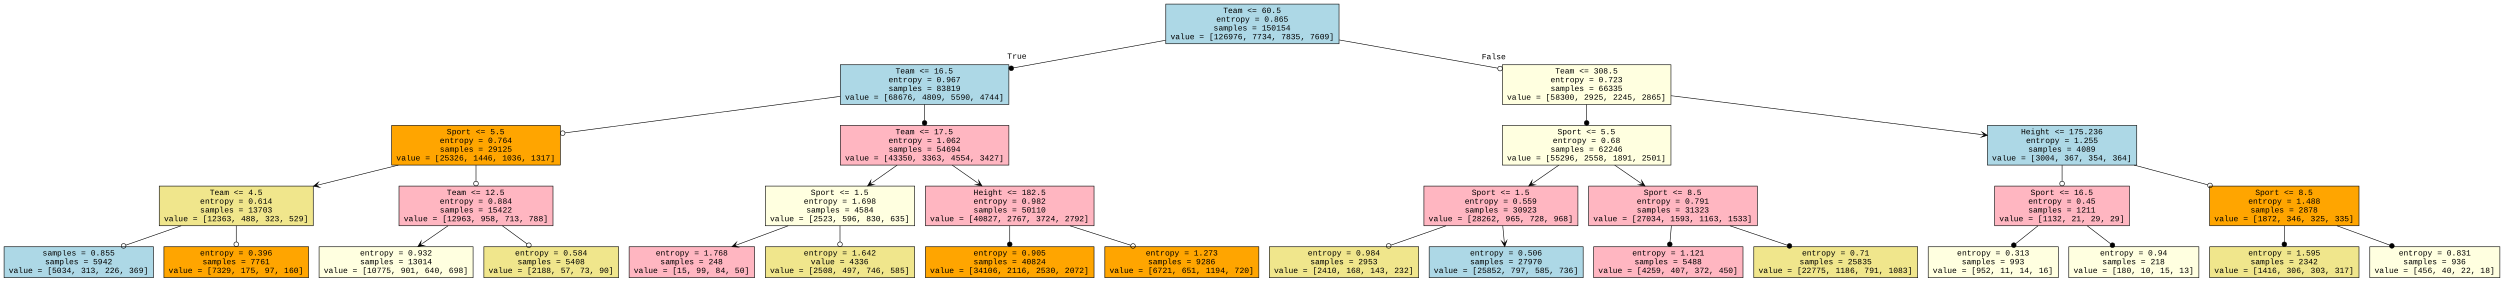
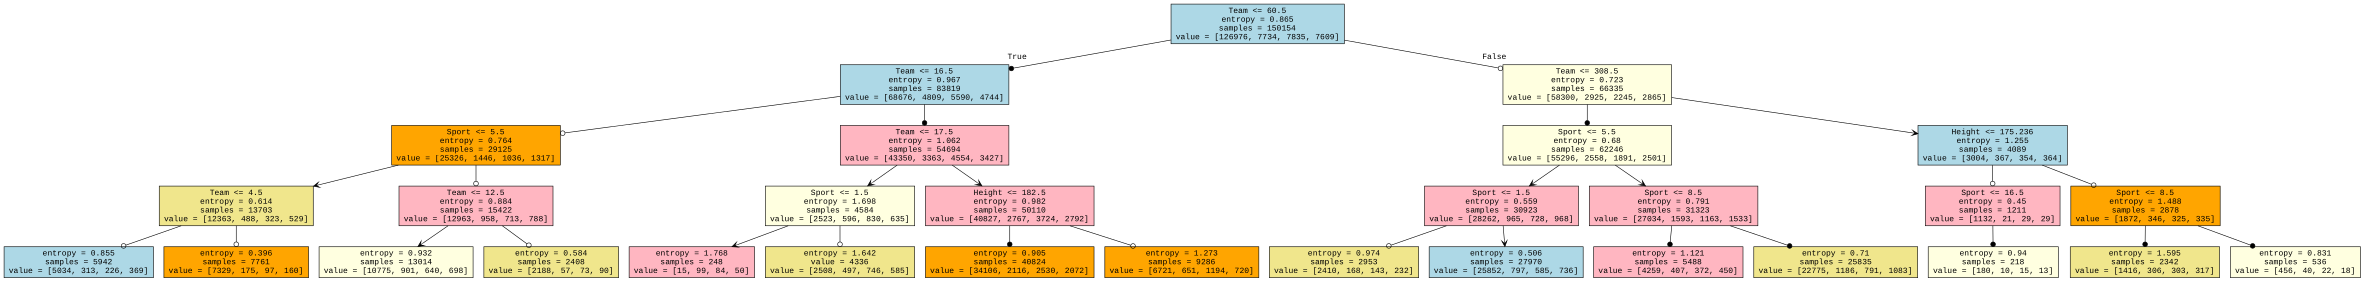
node "samples = 0.855 samples = 5942 value = [5034, 313, 226, 369]": label "samples = 0.855 samples = 5942 value = [5034, 313, 226, 369]" -> "entropy = 0.855 samples = 5942 value = [5034, 313, 226, 369]"
node "entropy = 0.584 samples = 5408 value = [2188, 57, 73, 90]": label "entropy = 0.584 samples = 5408 value = [2188, 57, 73, 90]" -> "entropy = 0.584 samples = 2408 value = [2188, 57, 73, 90]"
node "entropy = 0.984 samples = 2953 value = [2410, 168, 143, 232]": label "entropy = 0.984 samples = 2953 value = [2410, 168, 143, 232]" -> "entropy = 0.974 samples = 2953 value = [2410, 168, 143, 232]"
node "entropy = 0.313 samples = 993 value = [952, 11, 14, 16]": removed
node "entropy = 0.831 samples = 936 value = [456, 40, 22, 18]": label "entropy = 0.831 samples = 936 value = [456, 40, 22, 18]" -> "entropy = 0.831 samples = 536 value = [456, 40, 22, 18]"
